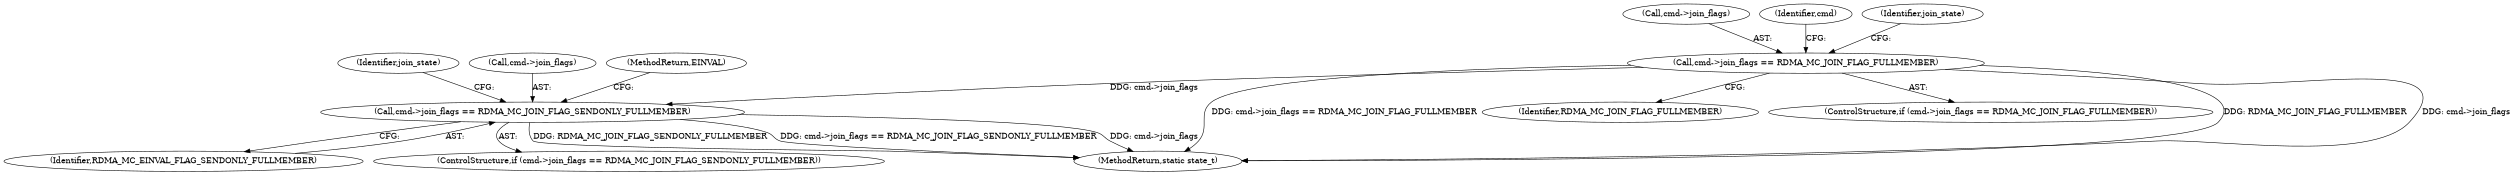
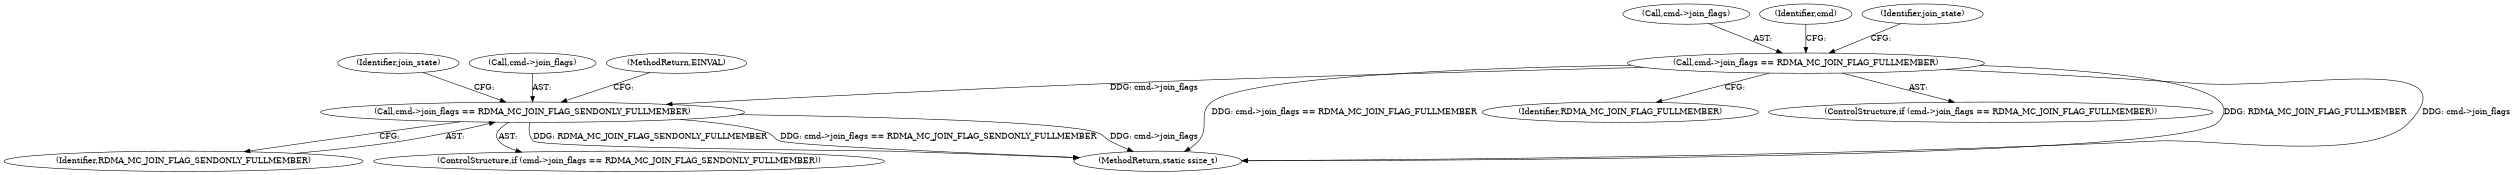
node "(Identifier,RDMA_MC_EINVAL_FLAG_SENDONLY_FULLMEMBER)": label "(Identifier,RDMA_MC_EINVAL_FLAG_SENDONLY_FULLMEMBER)" -> "(Identifier,RDMA_MC_JOIN_FLAG_SENDONLY_FULLMEMBER)"
node "(MethodReturn,static state_t)": label "(MethodReturn,static state_t)" -> "(MethodReturn,static ssize_t)"
